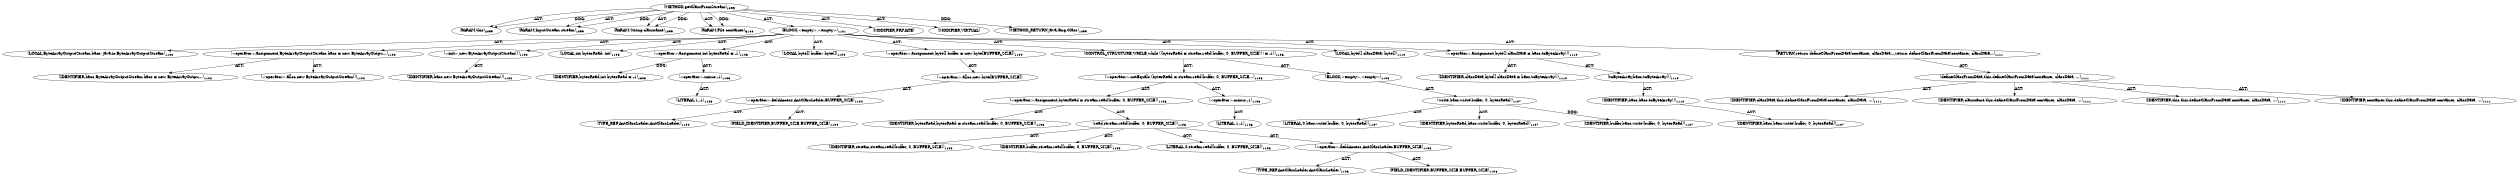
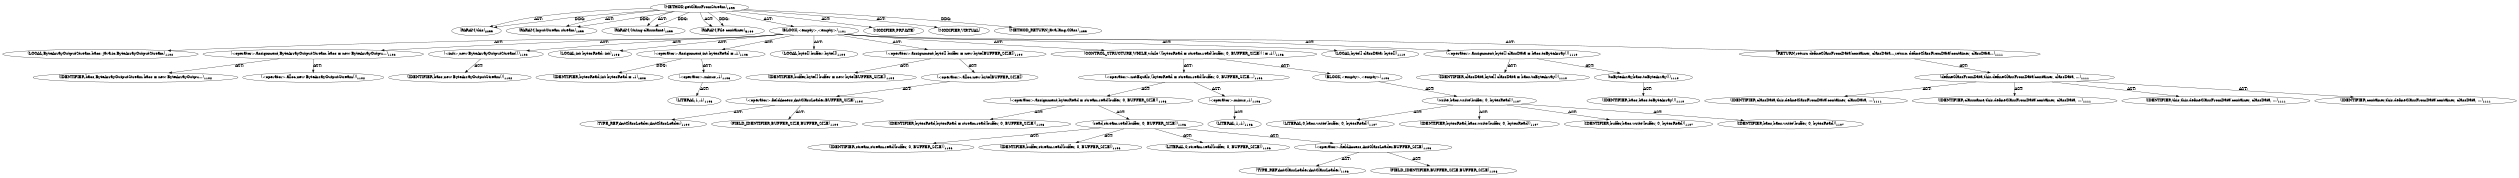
node "(IDENTIFIER,buffer,byte[] buffer = new byte[BUFFER_SIZE])": added
edge "(IDENTIFIER,baos,baos.toByteArray())" -> "(IDENTIFIER,baos,baos.write(buffer, 0, bytesRead))": now "(write,baos.write(buffer, 0, bytesRead))" -> "(IDENTIFIER,baos,baos.write(buffer, 0, bytesRead))"
edge "(write,baos.write(buffer, 0, bytesRead))" -> "(IDENTIFIER,buffer,baos.write(buffer, 0, bytesRead))": label "DDG: " -> "AST: "
